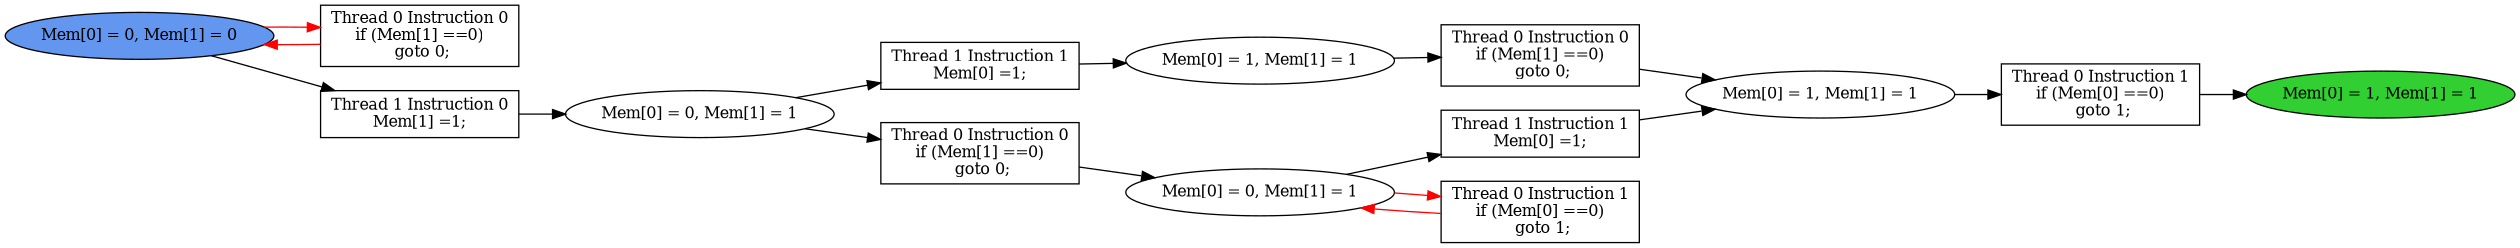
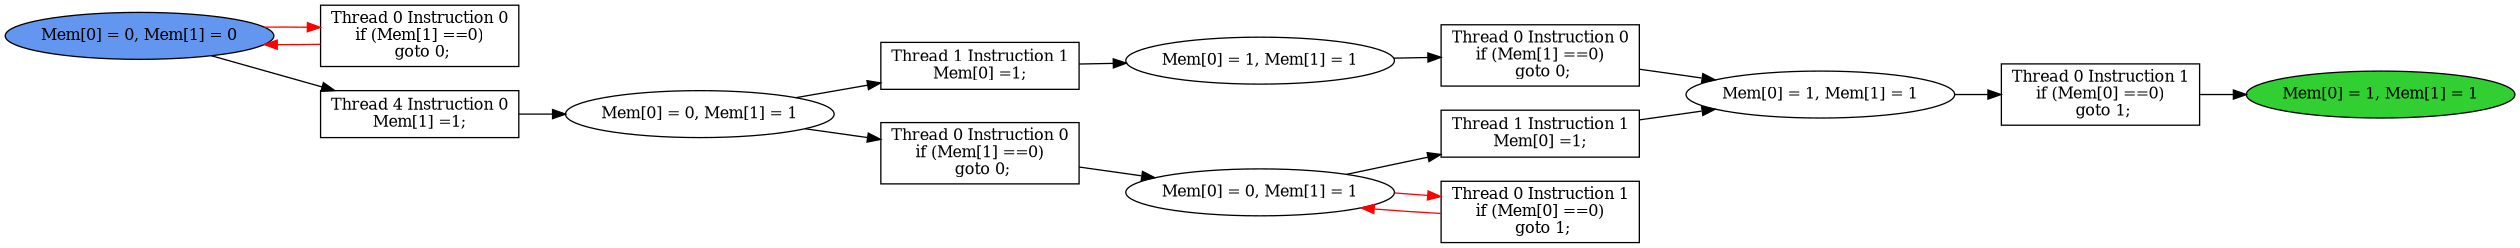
node "Thread 1 Instruction 0 Mem[1] =1;": label "Thread 1 Instruction 0 Mem[1] =1;" -> "Thread 4 Instruction 0 Mem[1] =1;"
